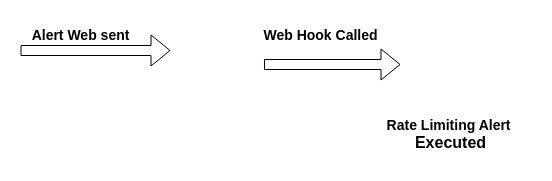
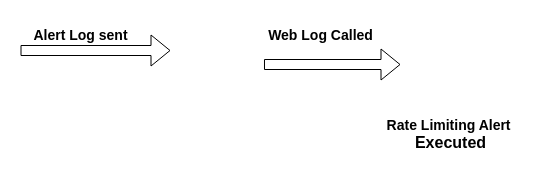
node "Alert Web sent": label "Alert Web sent" -> "Alert Log sent"
node "Web Hook Called": label "Web Hook Called" -> "Web Log Called"
